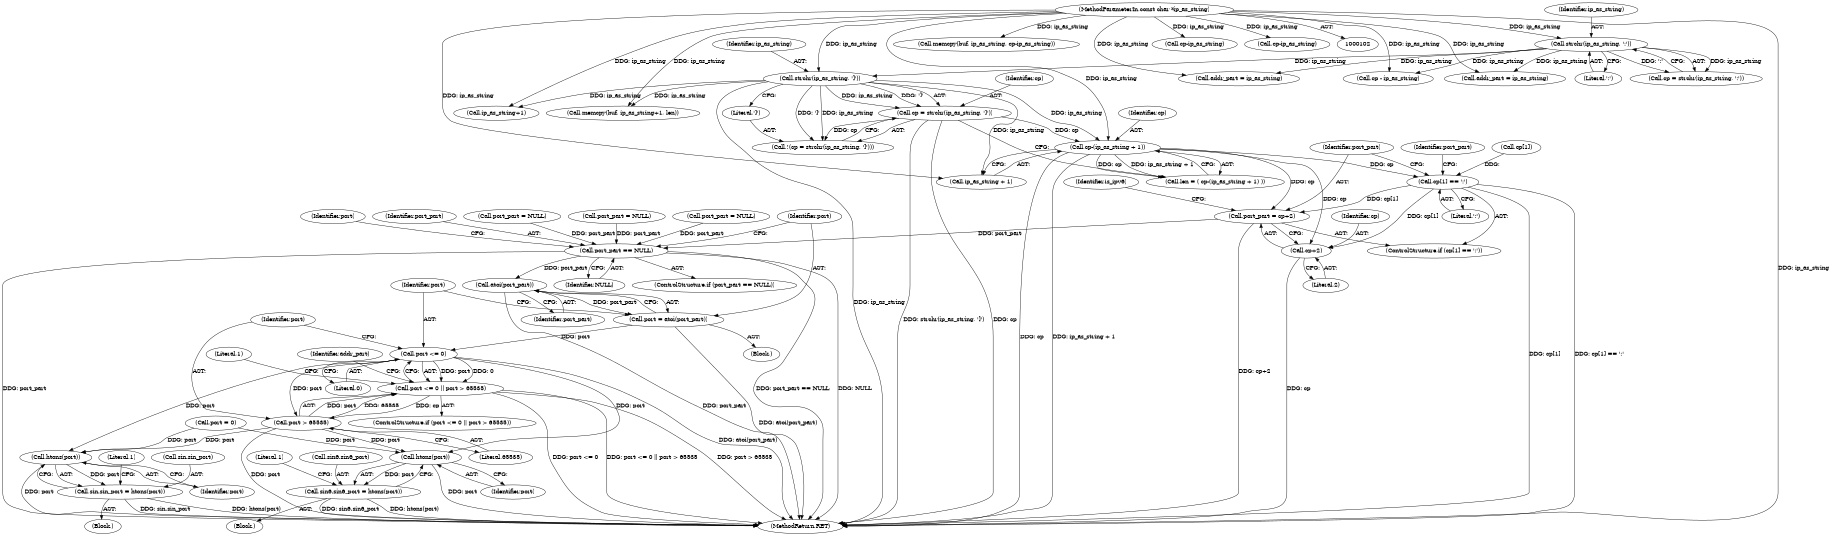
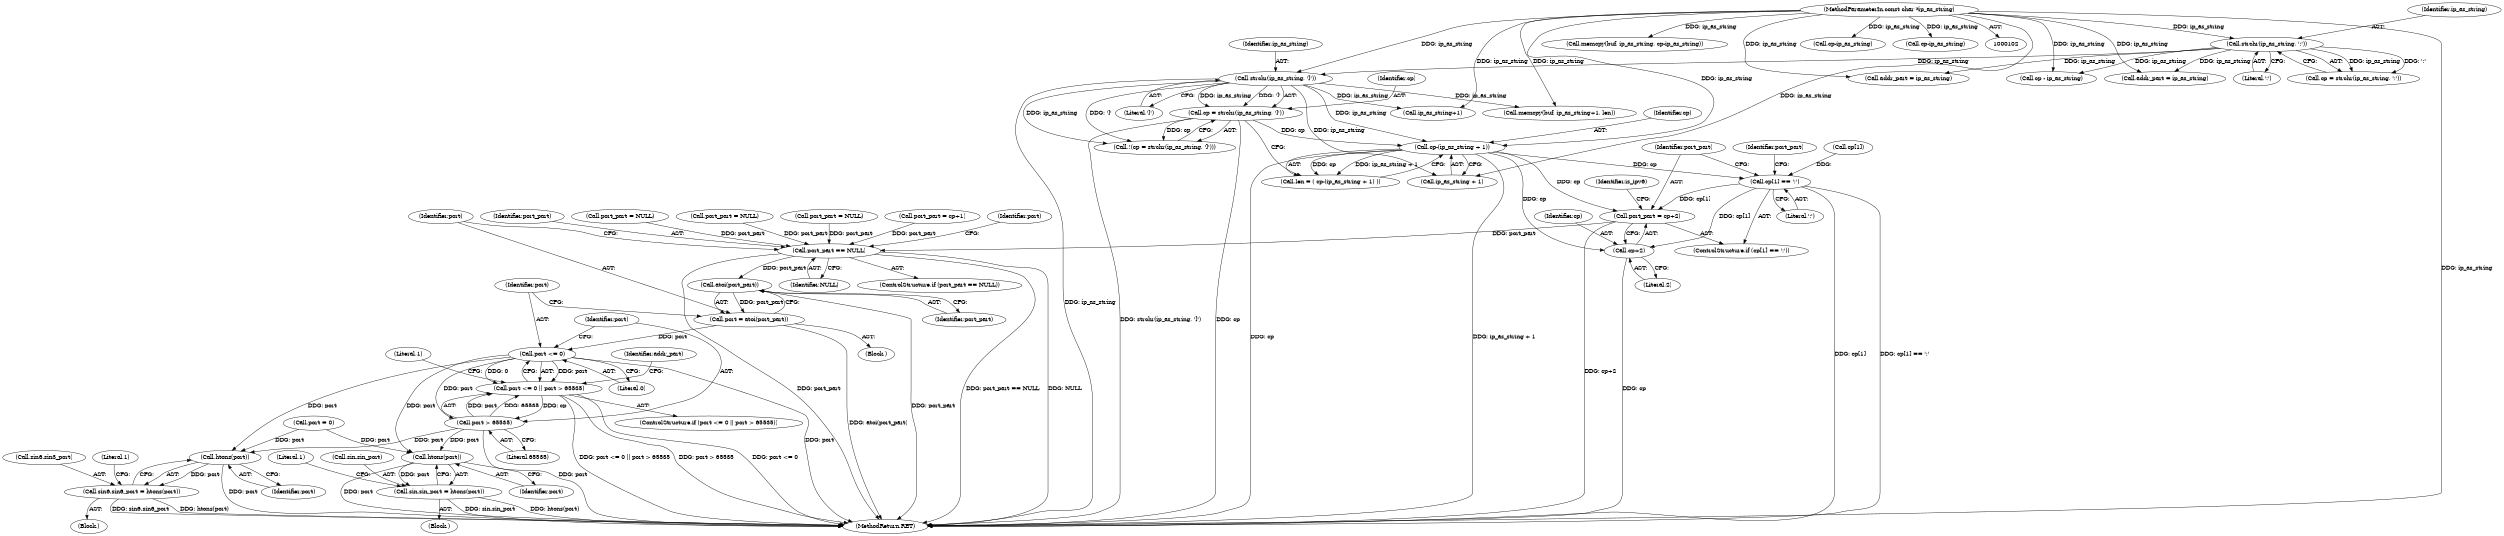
edge "(Literal,']')" -> "(Call,!(cp = strchr(ip_as_string, ']')))": now "(Literal,']')" -> "(Call,strchr(ip_as_string, ']'))"
node "(Call,port_part = cp+1)": added
edge "(Call,port <= 0)" -> "(MethodReturn,RET)": label "DDG: atoi(port_part)" -> "DDG: port"
node "(Call,sin6.sin6_port)": label "(Call,sin6.sin6_port)" -> "(Call,sin6.sin3_port)"
